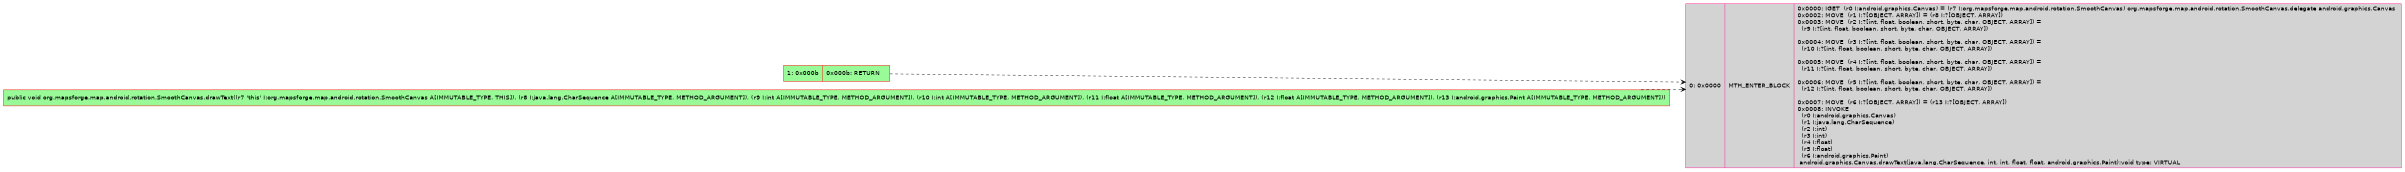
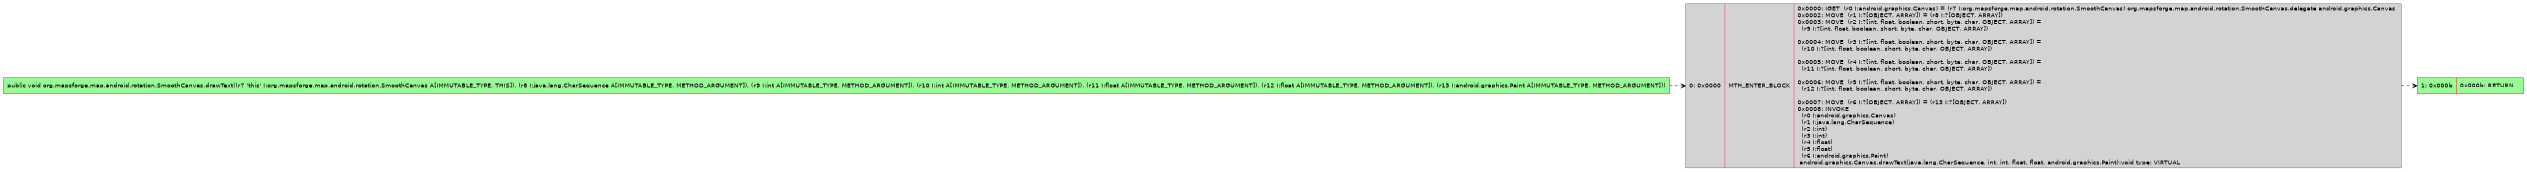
edge "1: 0x000b" -> "0: 0x0000": reversed
